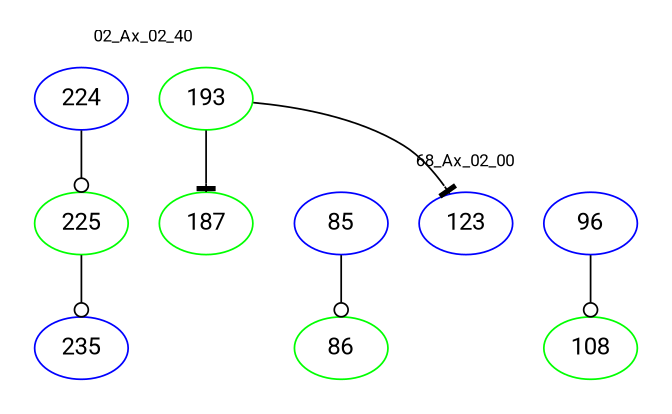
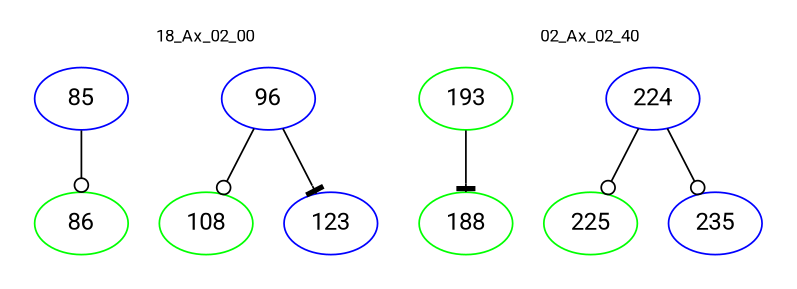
edge "193" -> "123": now "96" -> "123"
cluster "68_Ax_02_00": label "68_Ax_02_00" -> "18_Ax_02_00"
node "187": label "187" -> "188"
edge "225" -> "235": now "224" -> "235"
